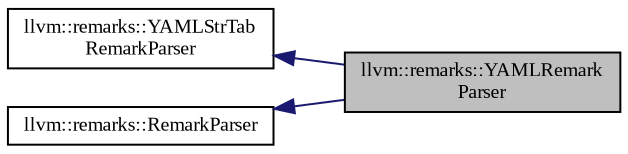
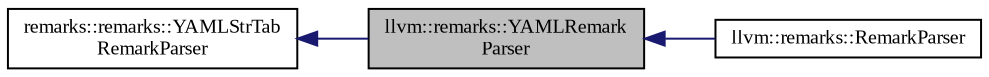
node "llvm::remarks::YAMLStrTab RemarkParser": label "llvm::remarks::YAMLStrTab RemarkParser" -> "remarks::remarks::YAMLStrTab RemarkParser"
edge "llvm::remarks::YAMLRemark Parser" -> "llvm::remarks::RemarkParser": reversed
